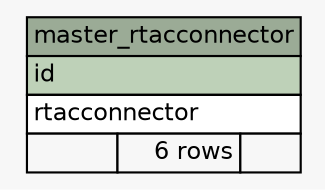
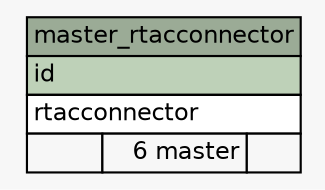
node "master_rtacconnector": text "6 rows" -> "6 master"
